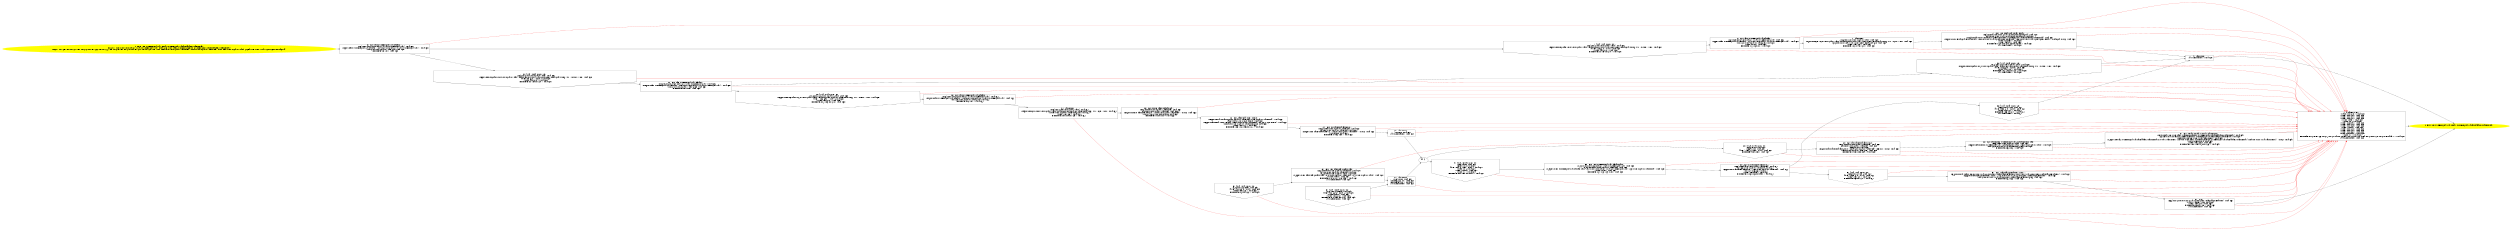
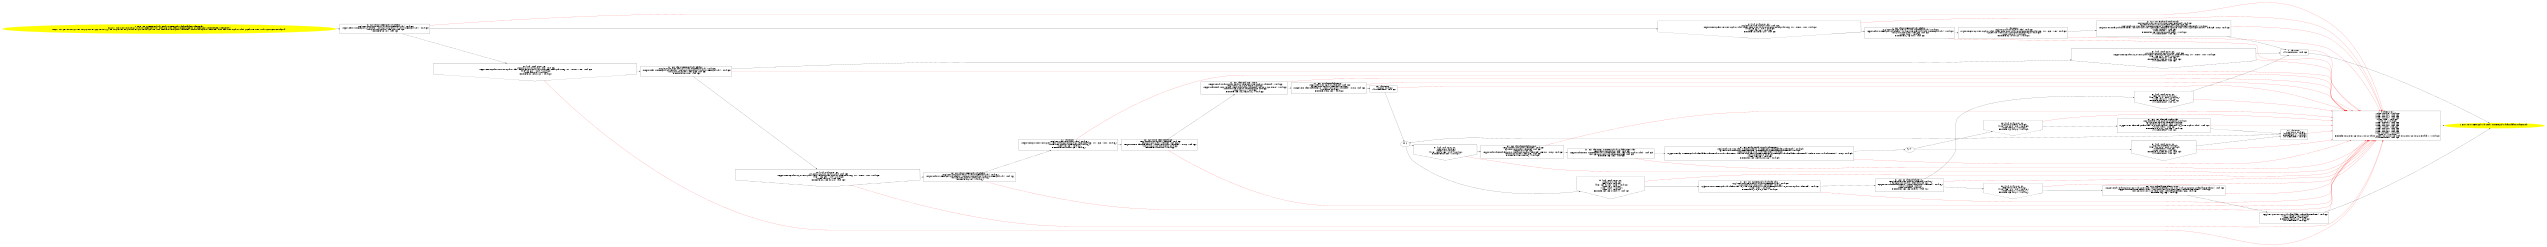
node "24: +": added
